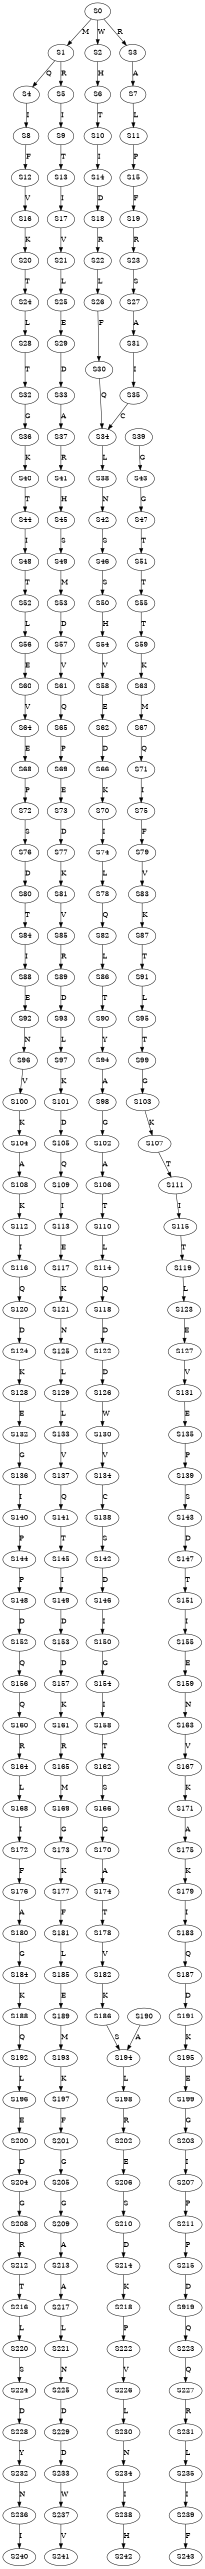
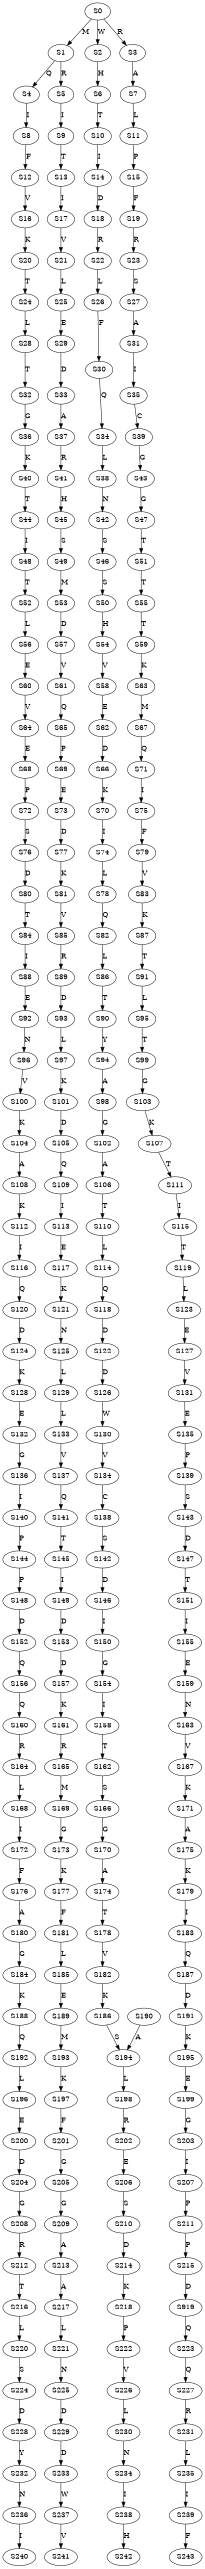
edge "S35" -> "S34": now "S35" -> "S39"
